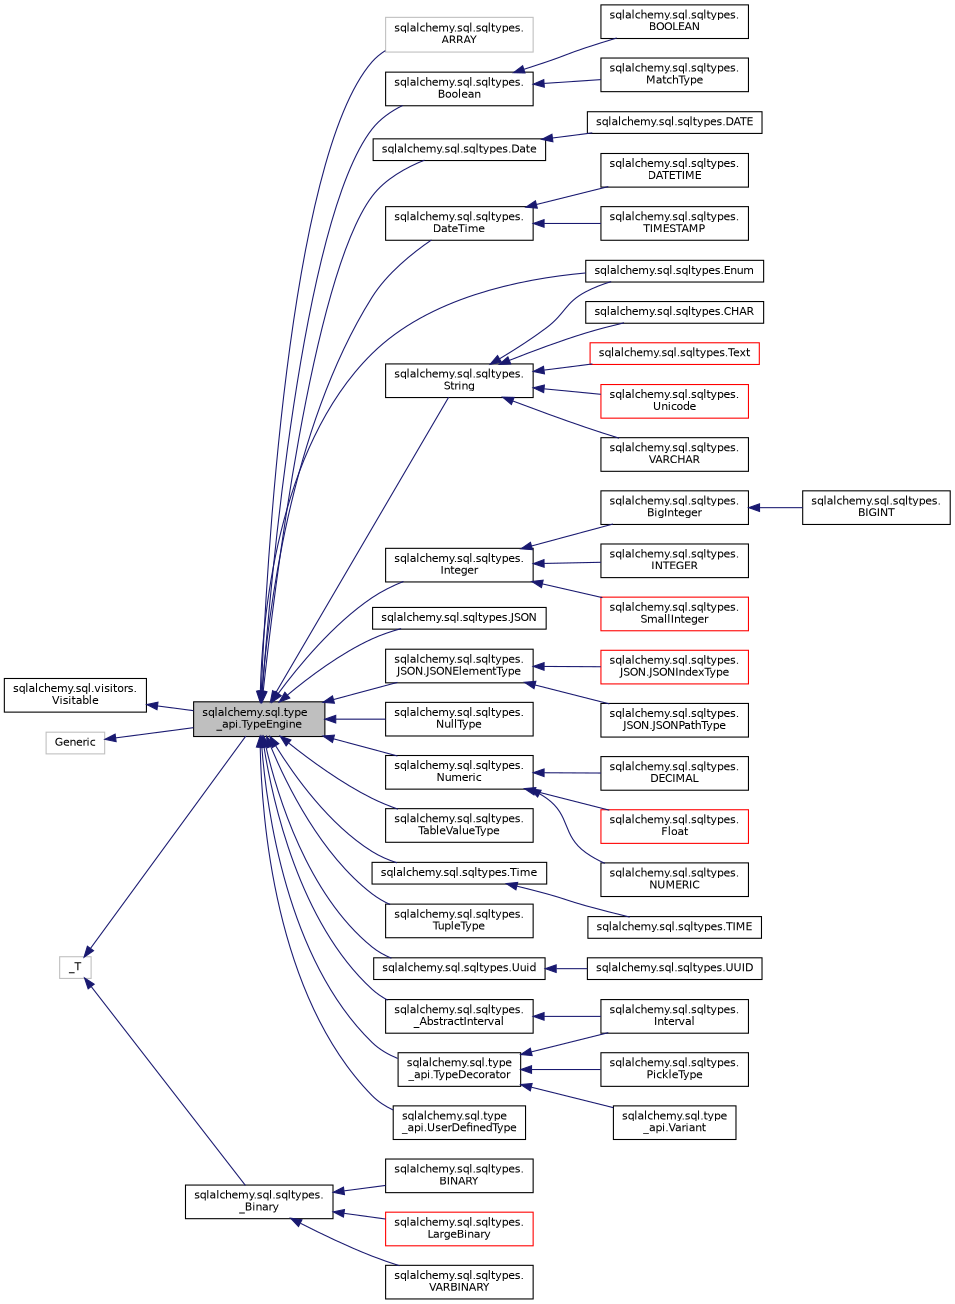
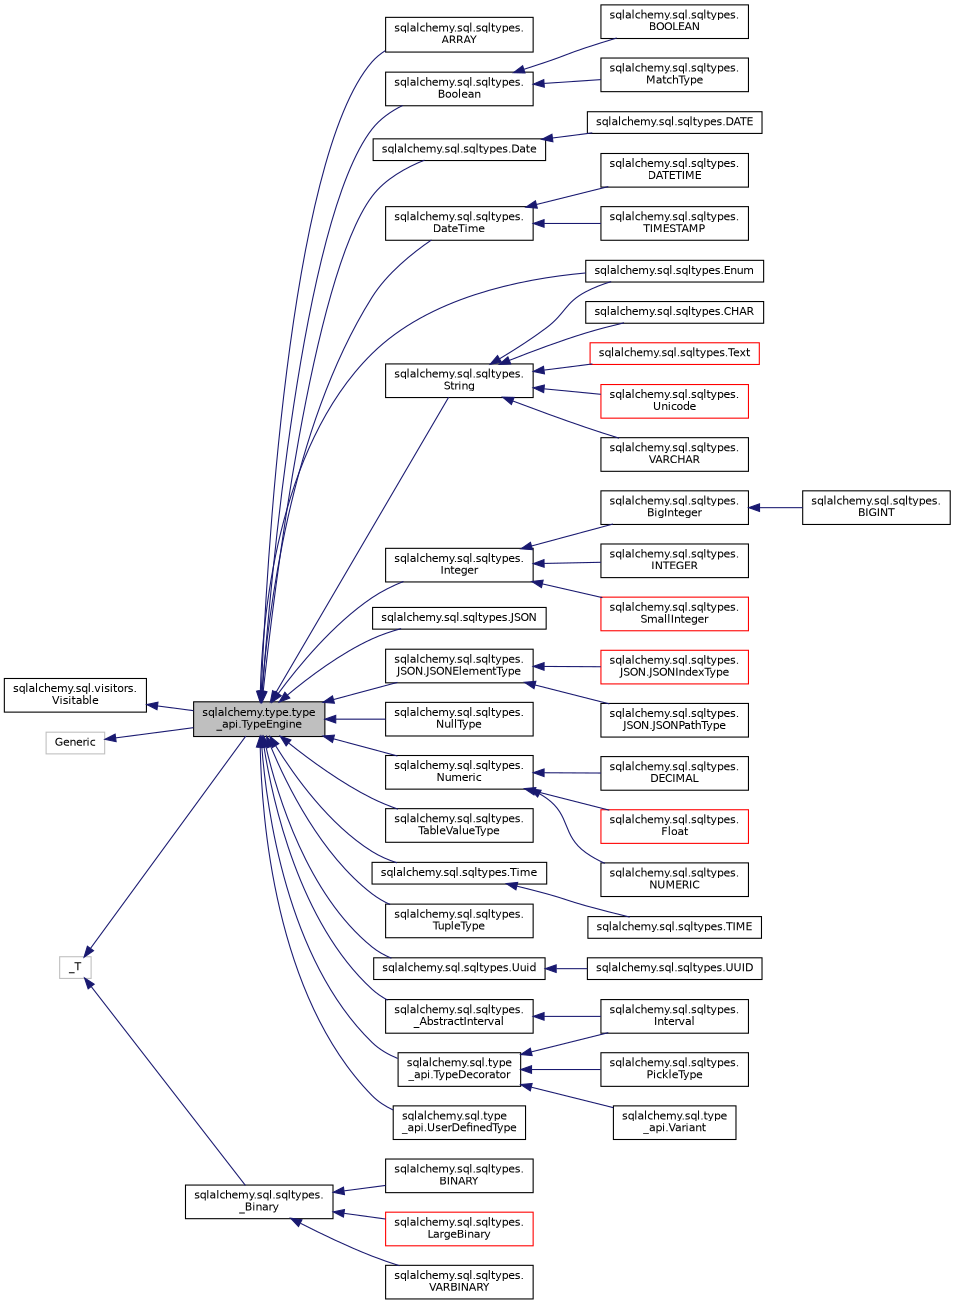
node "sqlalchemy.sql.sqltypes. ARRAY": color grey75 -> black
node "sqlalchemy.sql.type _api.TypeEngine": label "sqlalchemy.sql.type _api.TypeEngine" -> "sqlalchemy.type.type _api.TypeEngine"
